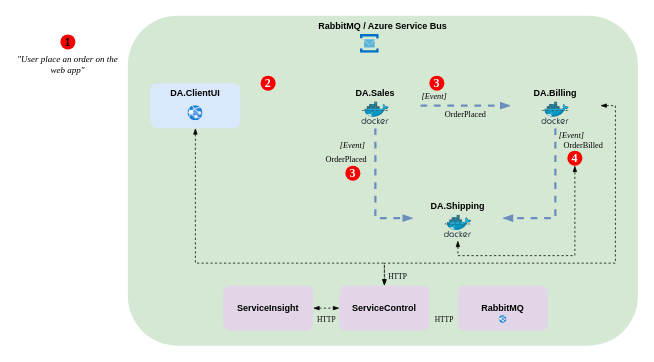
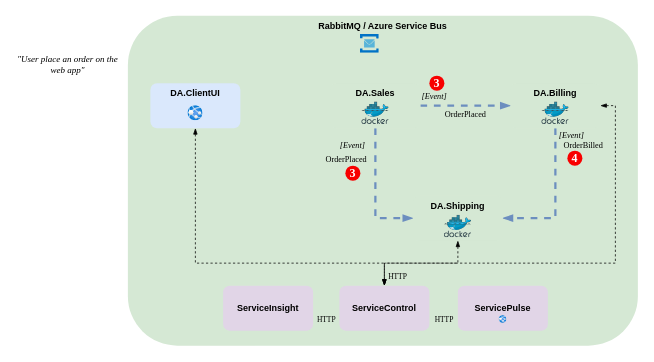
node "1": removed
node "2": removed
edge "4" -- "DA.Shipping": now "ServiceControl" -- "DA.Shipping"
edge "ServiceInsight" -- "ServiceControl": removed
node "RabbitMQ": label "RabbitMQ" -> "ServicePulse"
